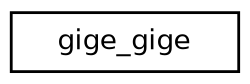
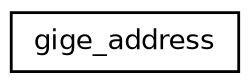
node "gige_gige": label "gige_gige" -> "gige_address"
